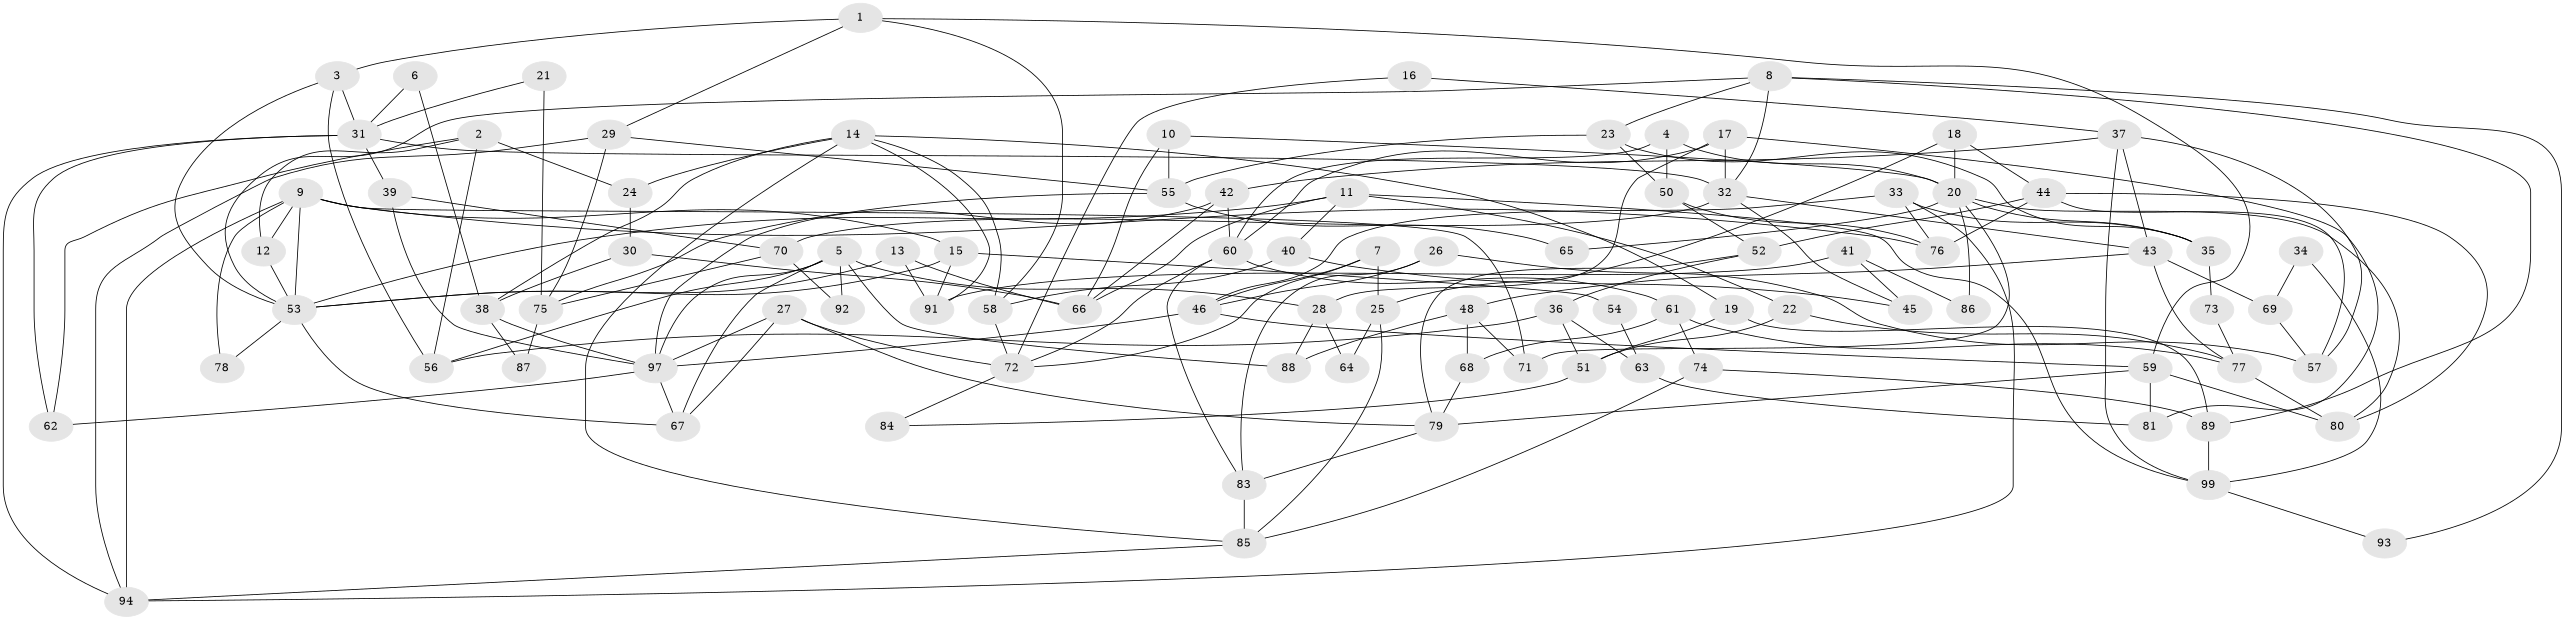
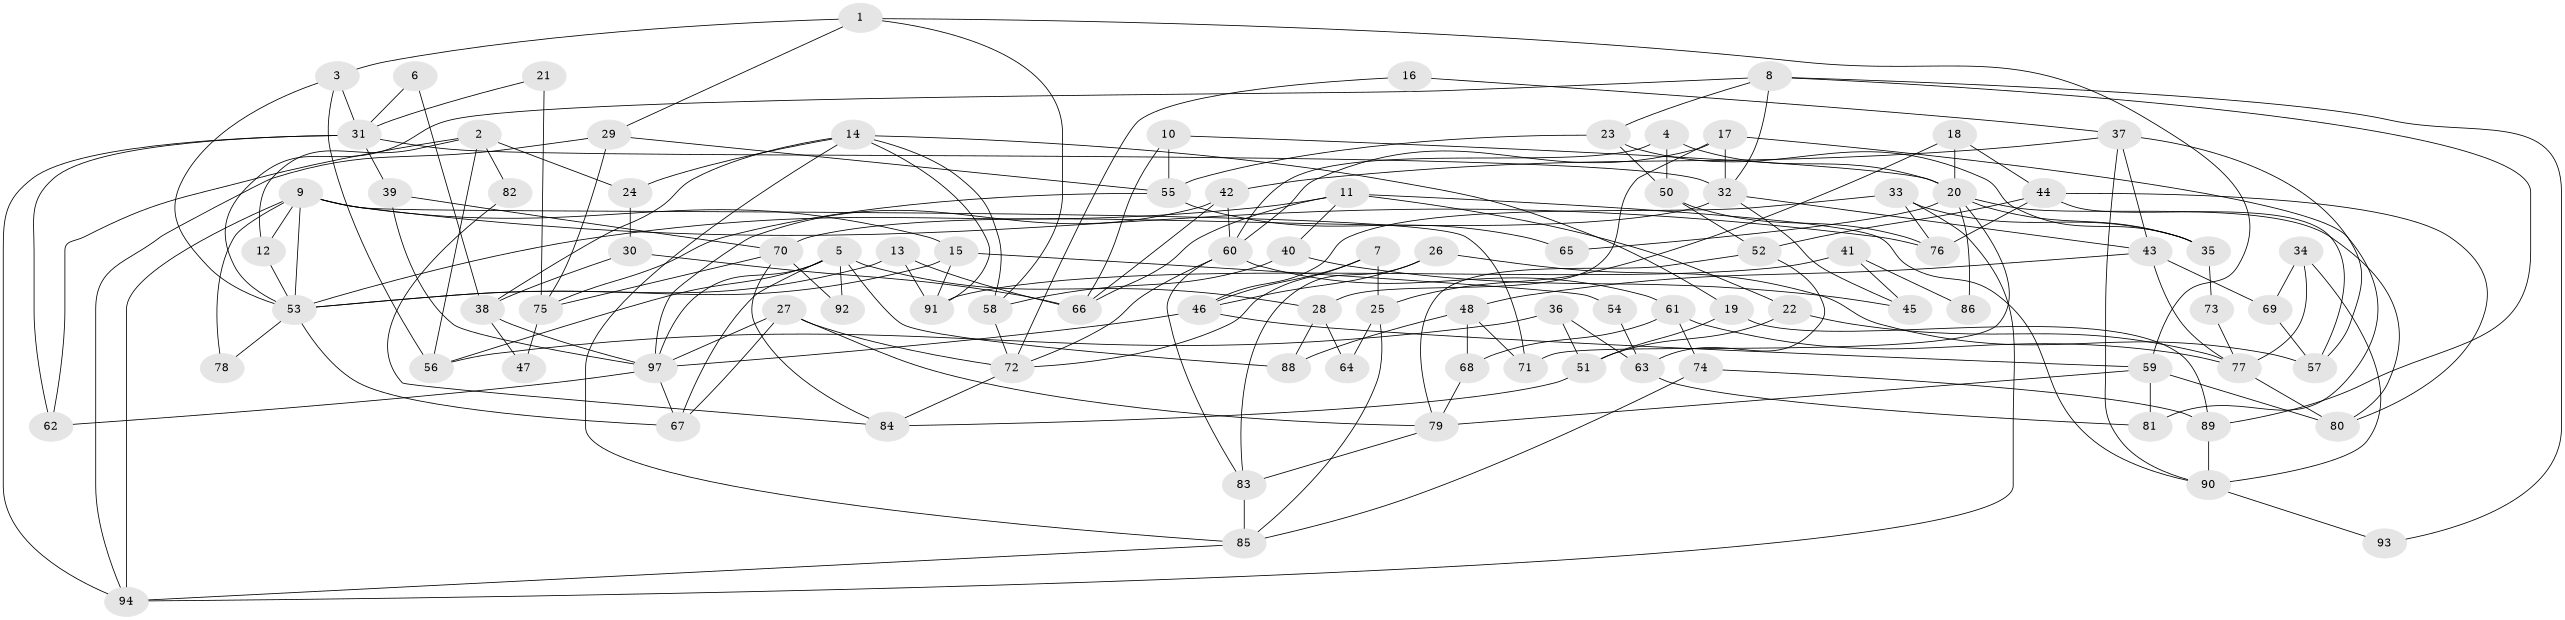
node "82": added
edge "52" -- "36": now "52" -- "63"
edge "34" -- "77": added
edge "70" -- "84": added
node "87": label "87" -> "47"
node "99": label "99" -> "90"
